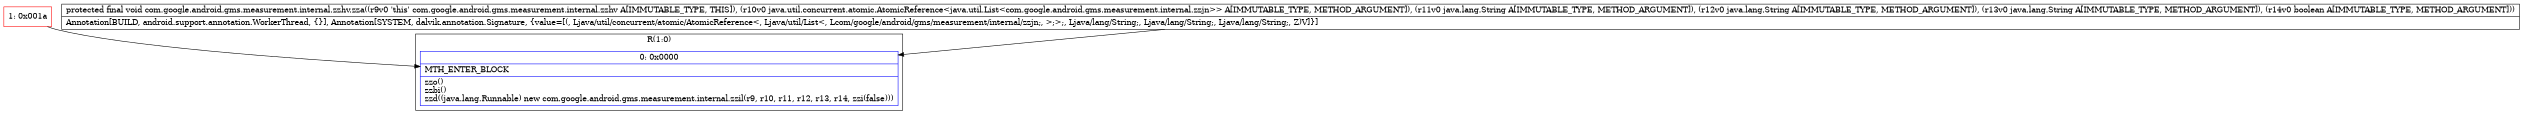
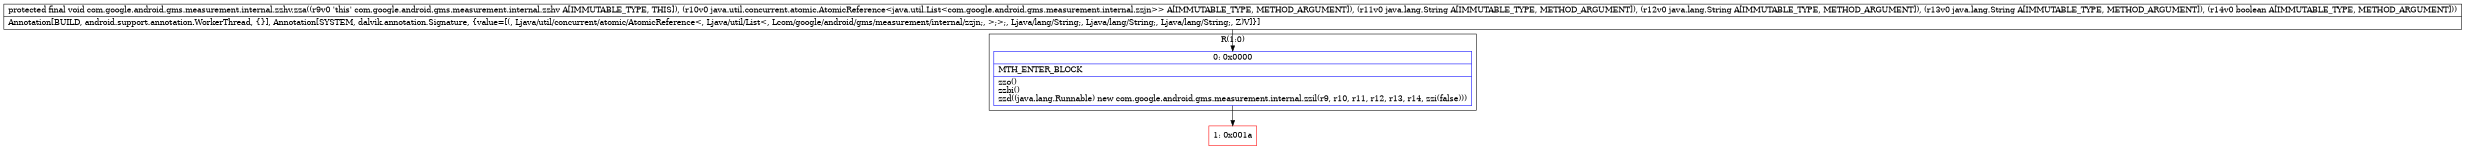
edge "1: 0x001a" -> "0: 0x0000": reversed
